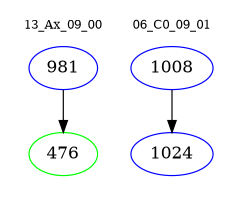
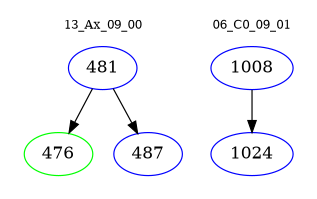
node "981": label "981" -> "481"
node "487": added
